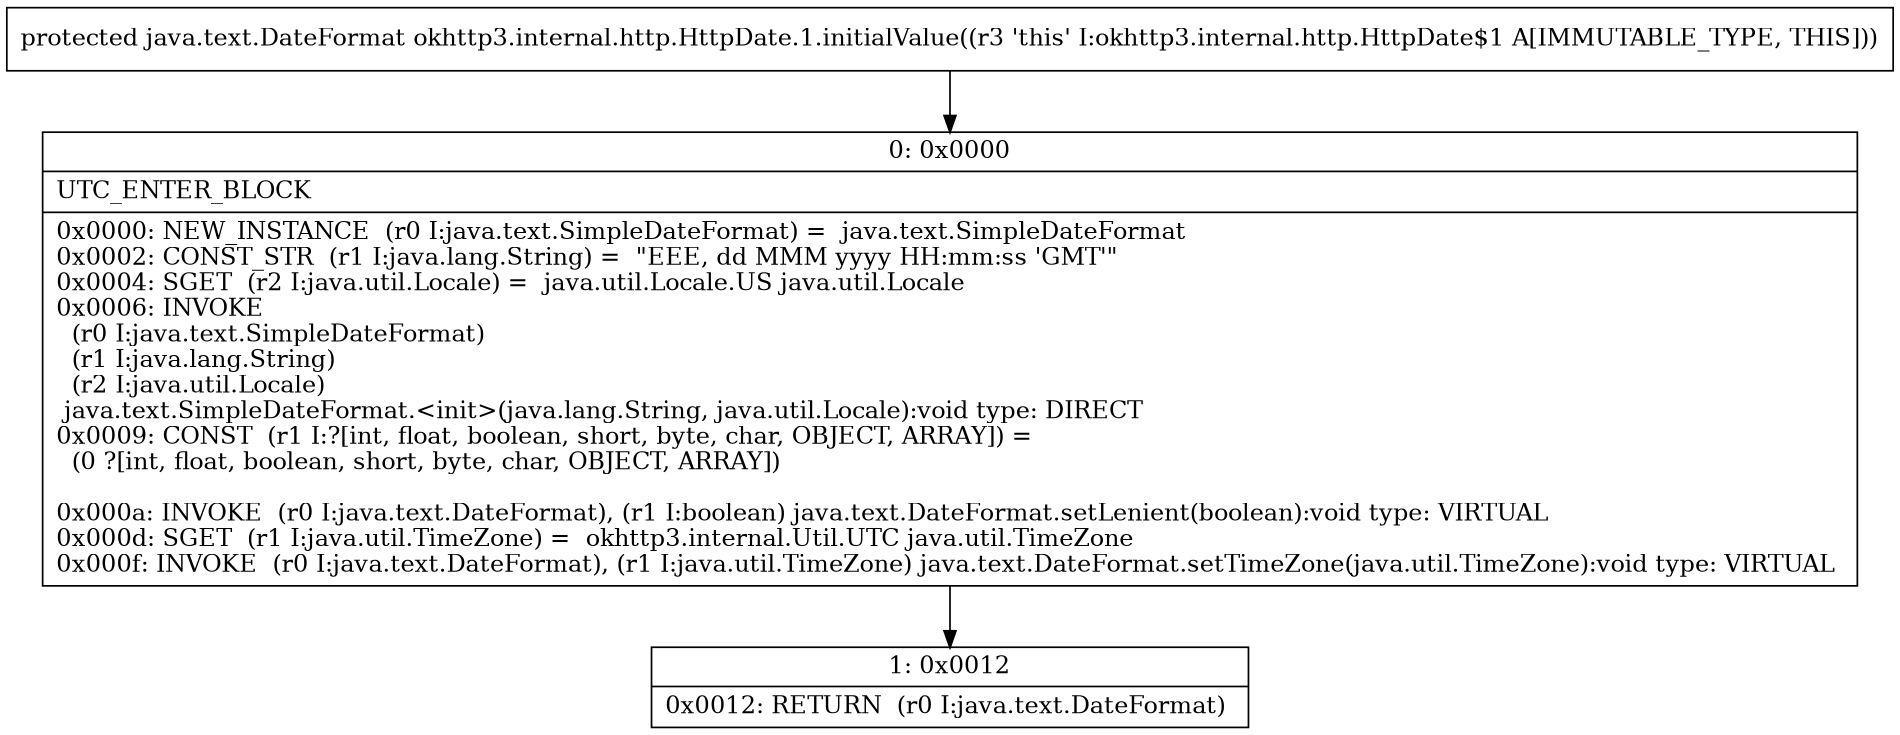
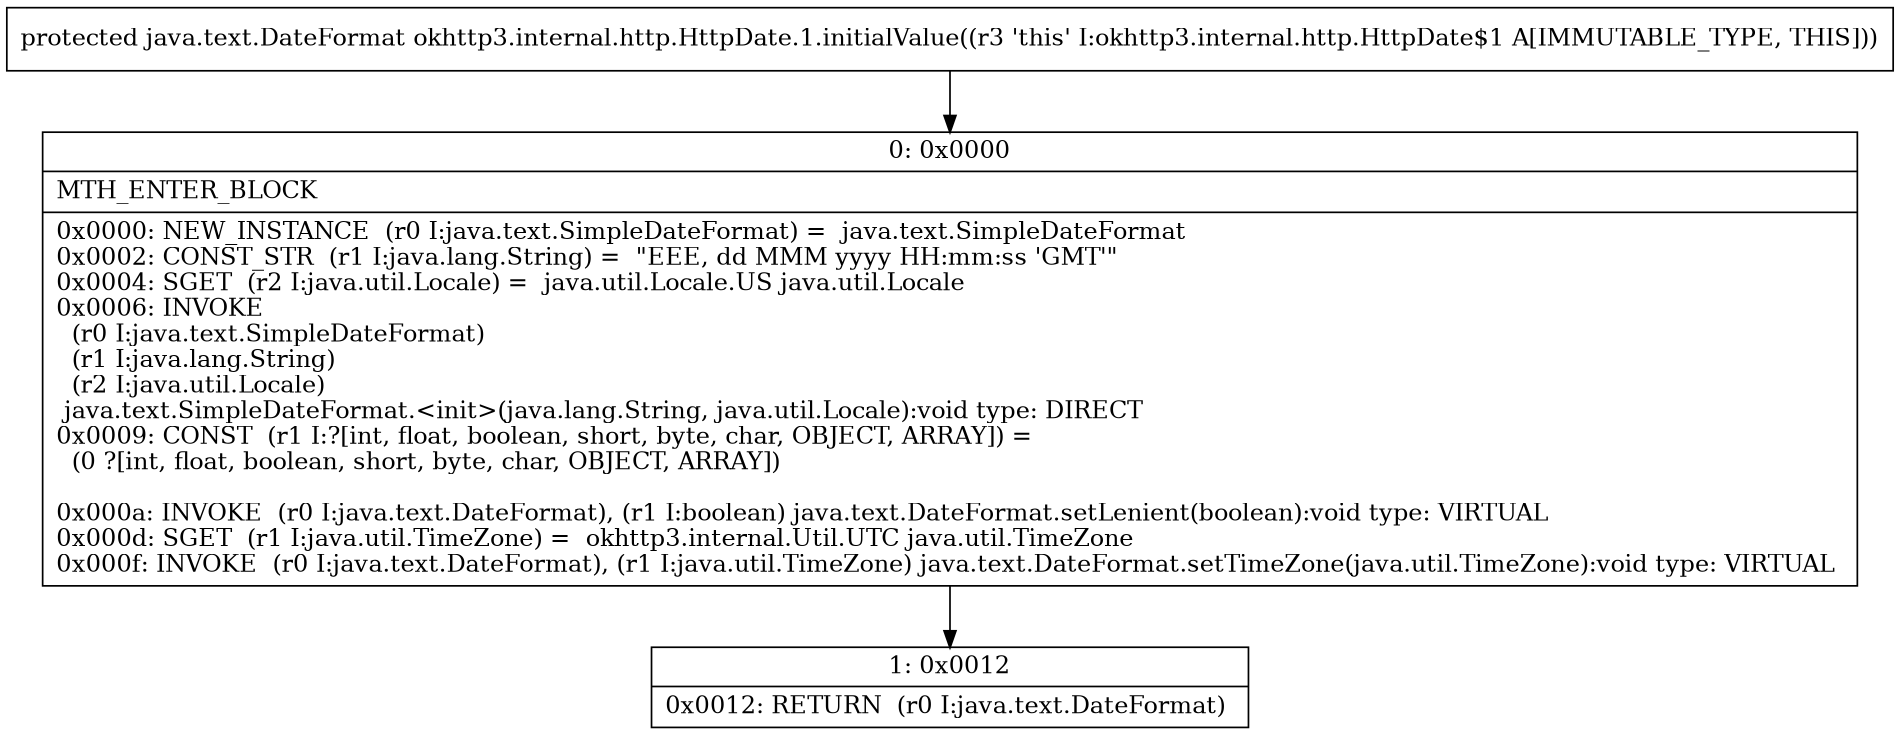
node "0: 0x0000": text "UTC_ENTER_BLOCK" -> "MTH_ENTER_BLOCK"
